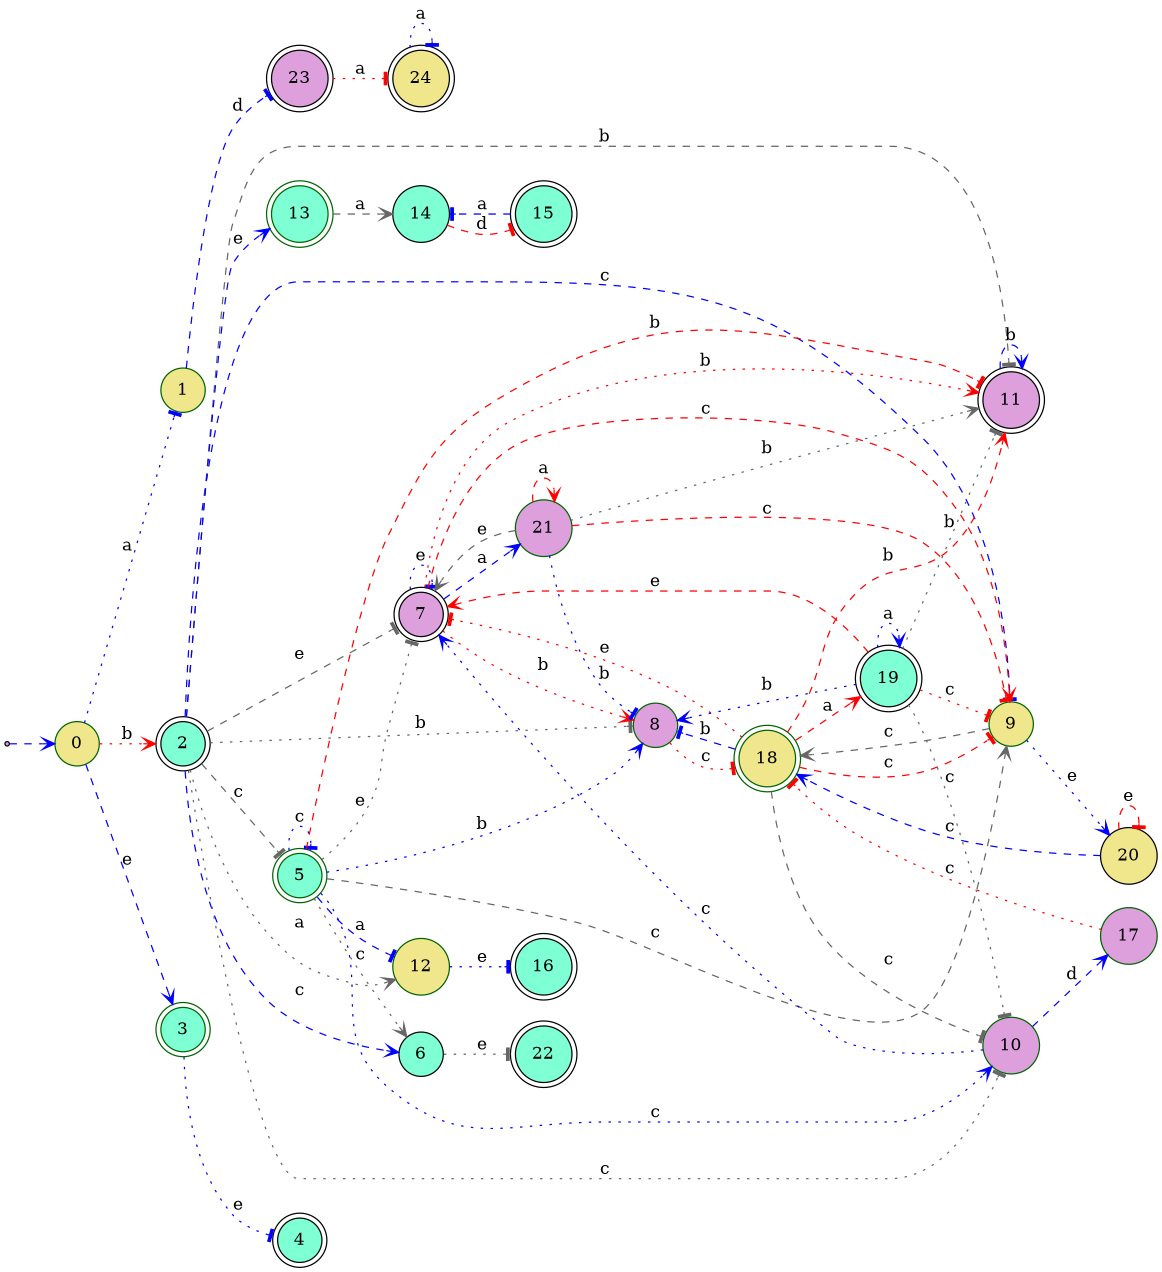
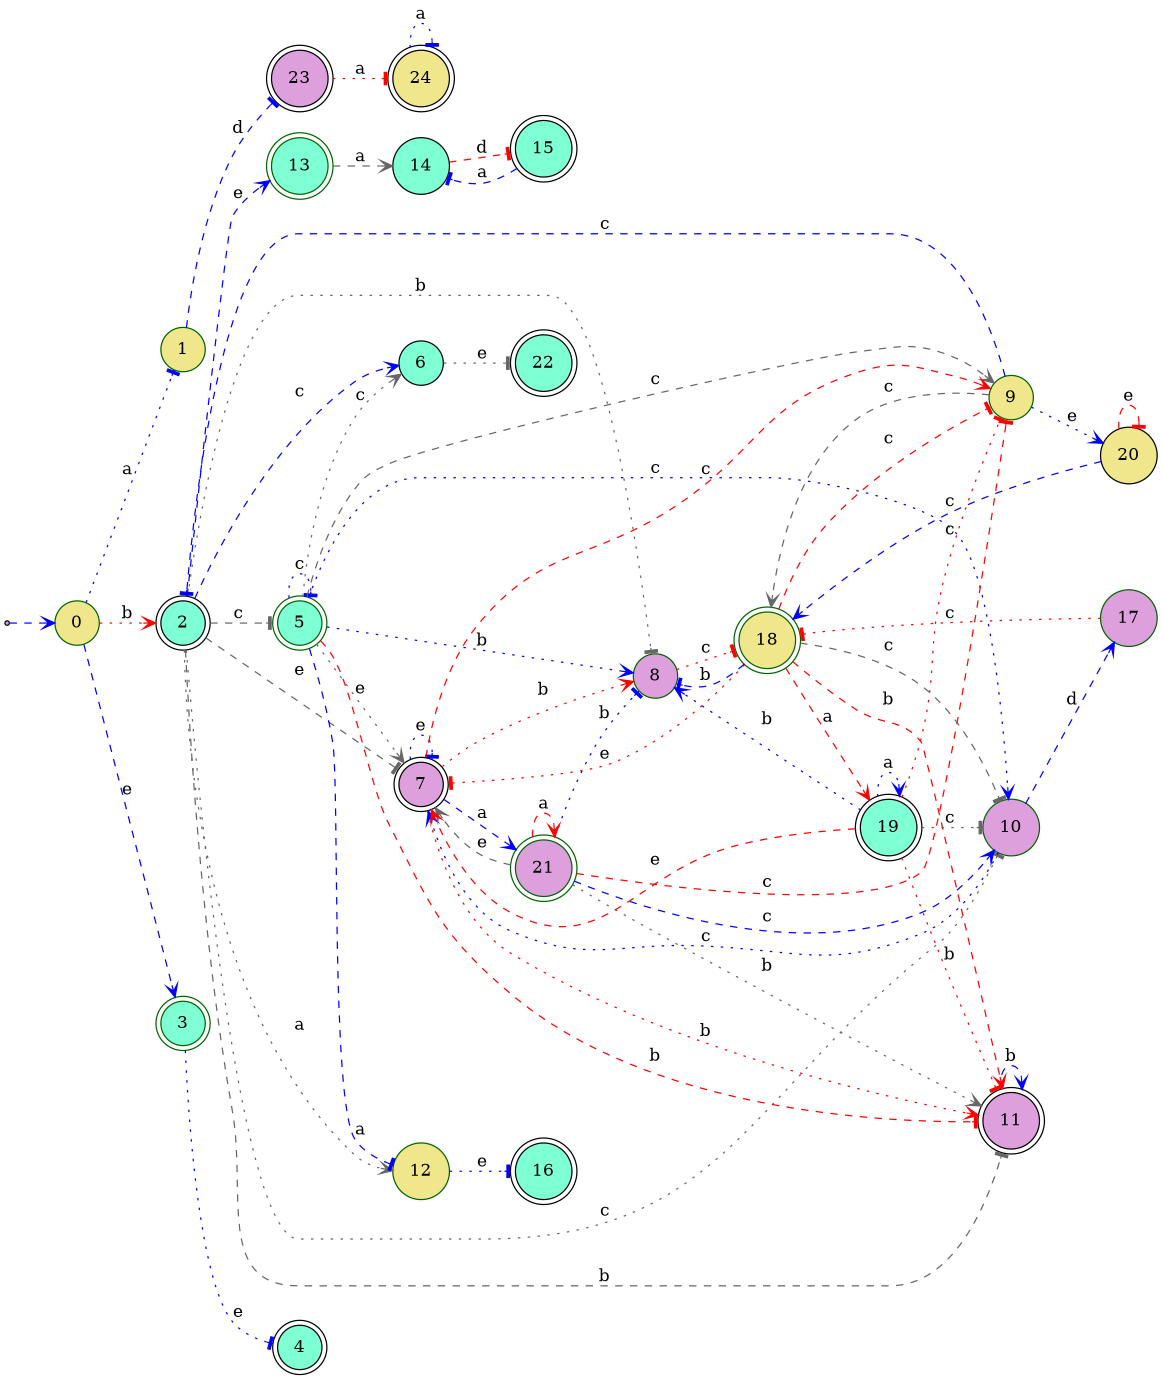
edge "2" -> "9": reversed
node "21": shape circle -> doublecircle
edge "19" -> "11": color gray40 -> red
edge "5" -> "7": arrowhead tee -> vee
edge "21" -> "10": added, label "c"
